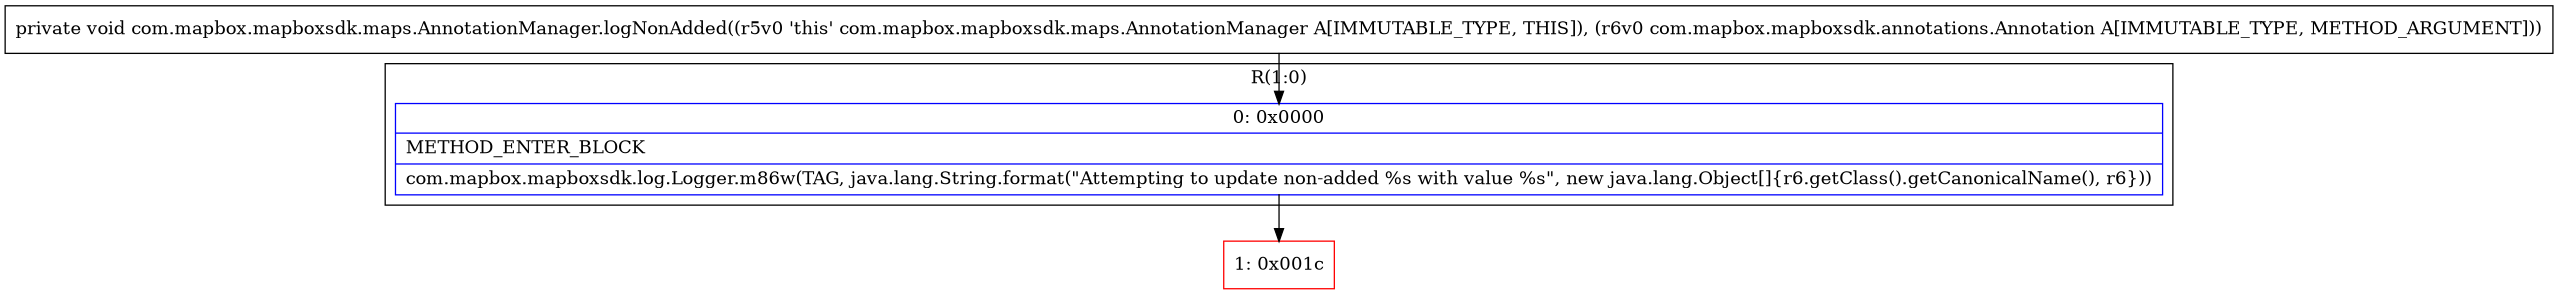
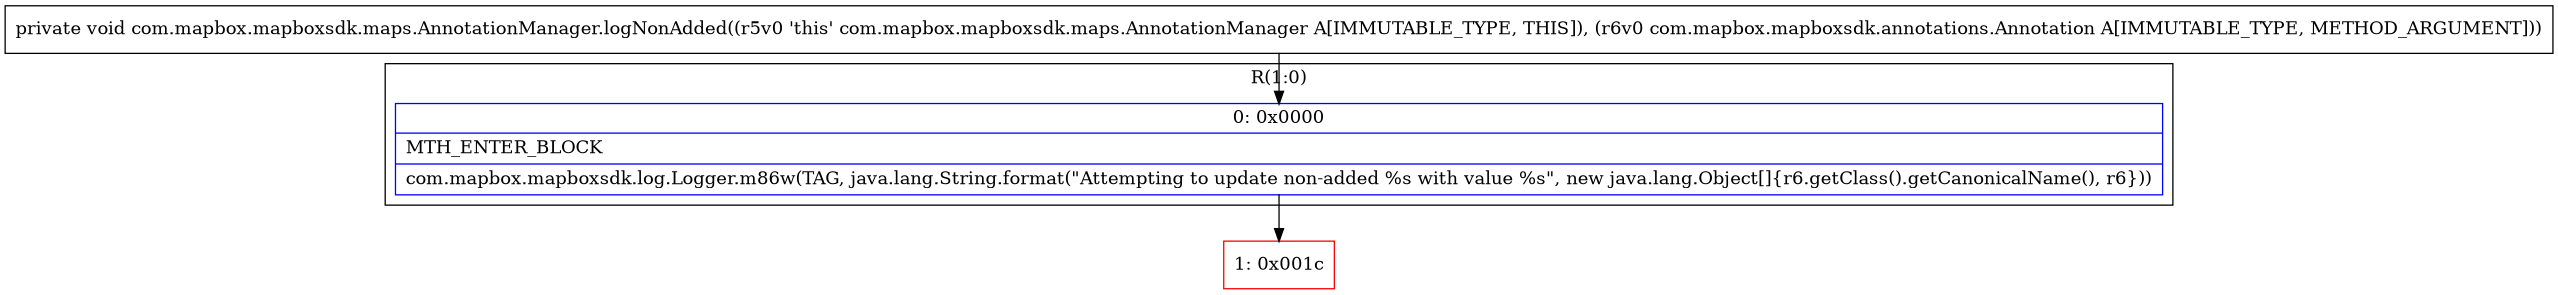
node "0: 0x0000": text "METHOD_ENTER_BLOCK" -> "MTH_ENTER_BLOCK"
